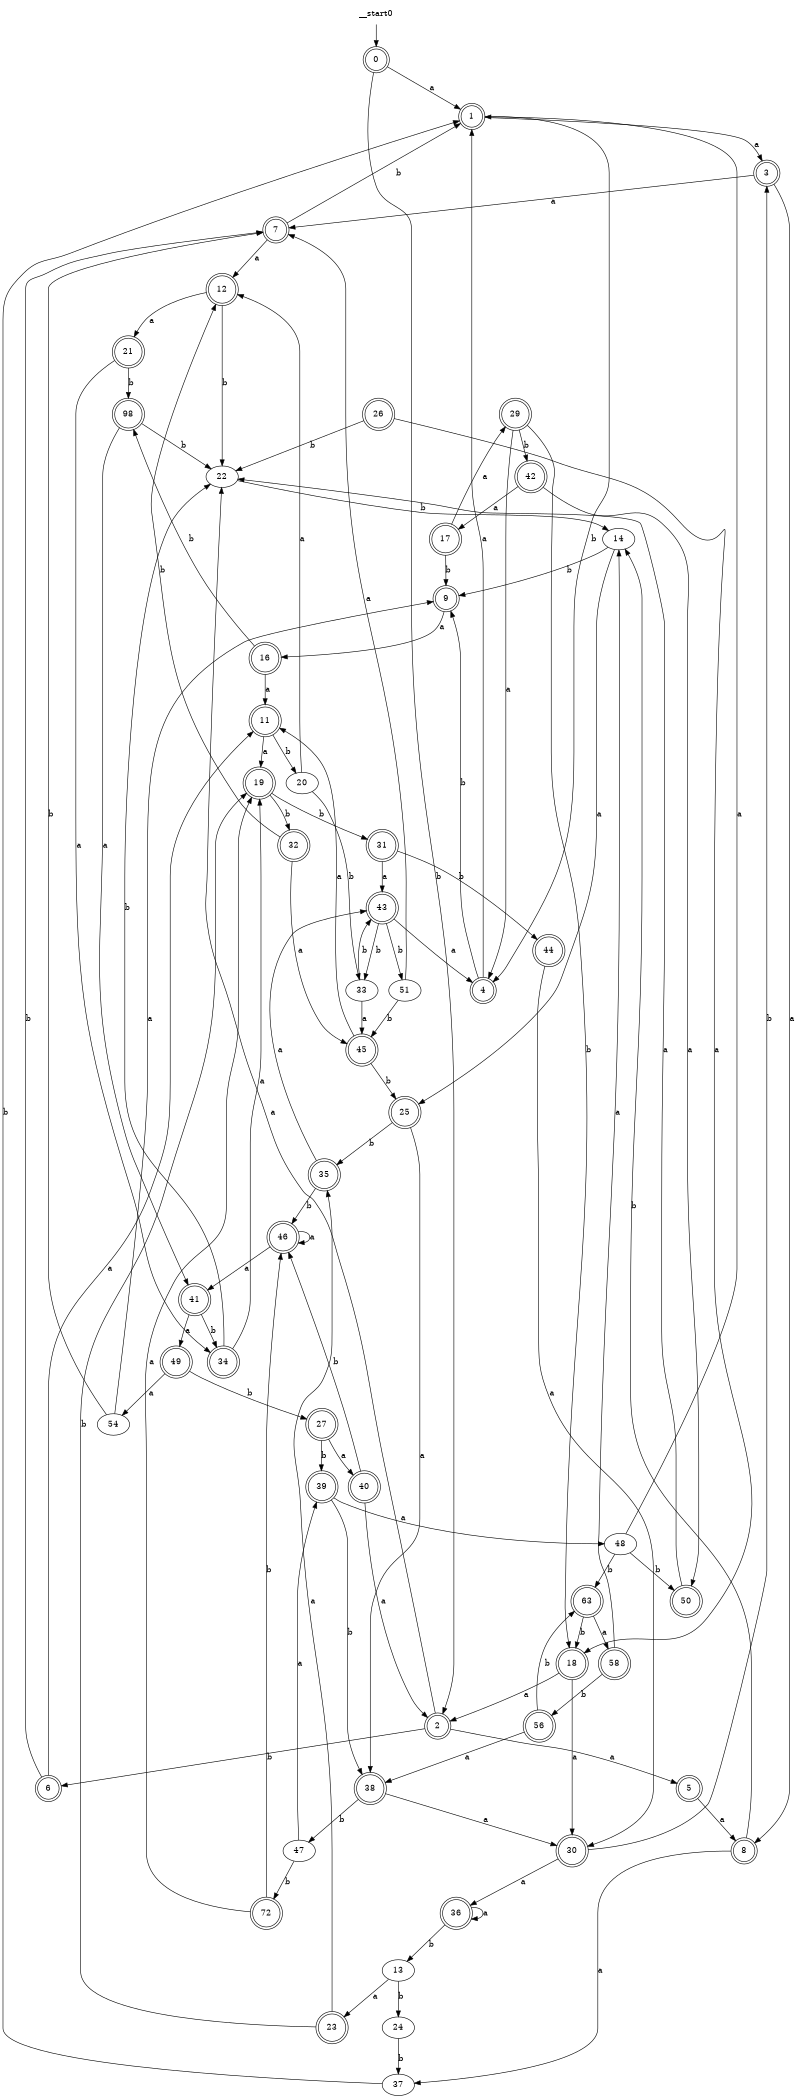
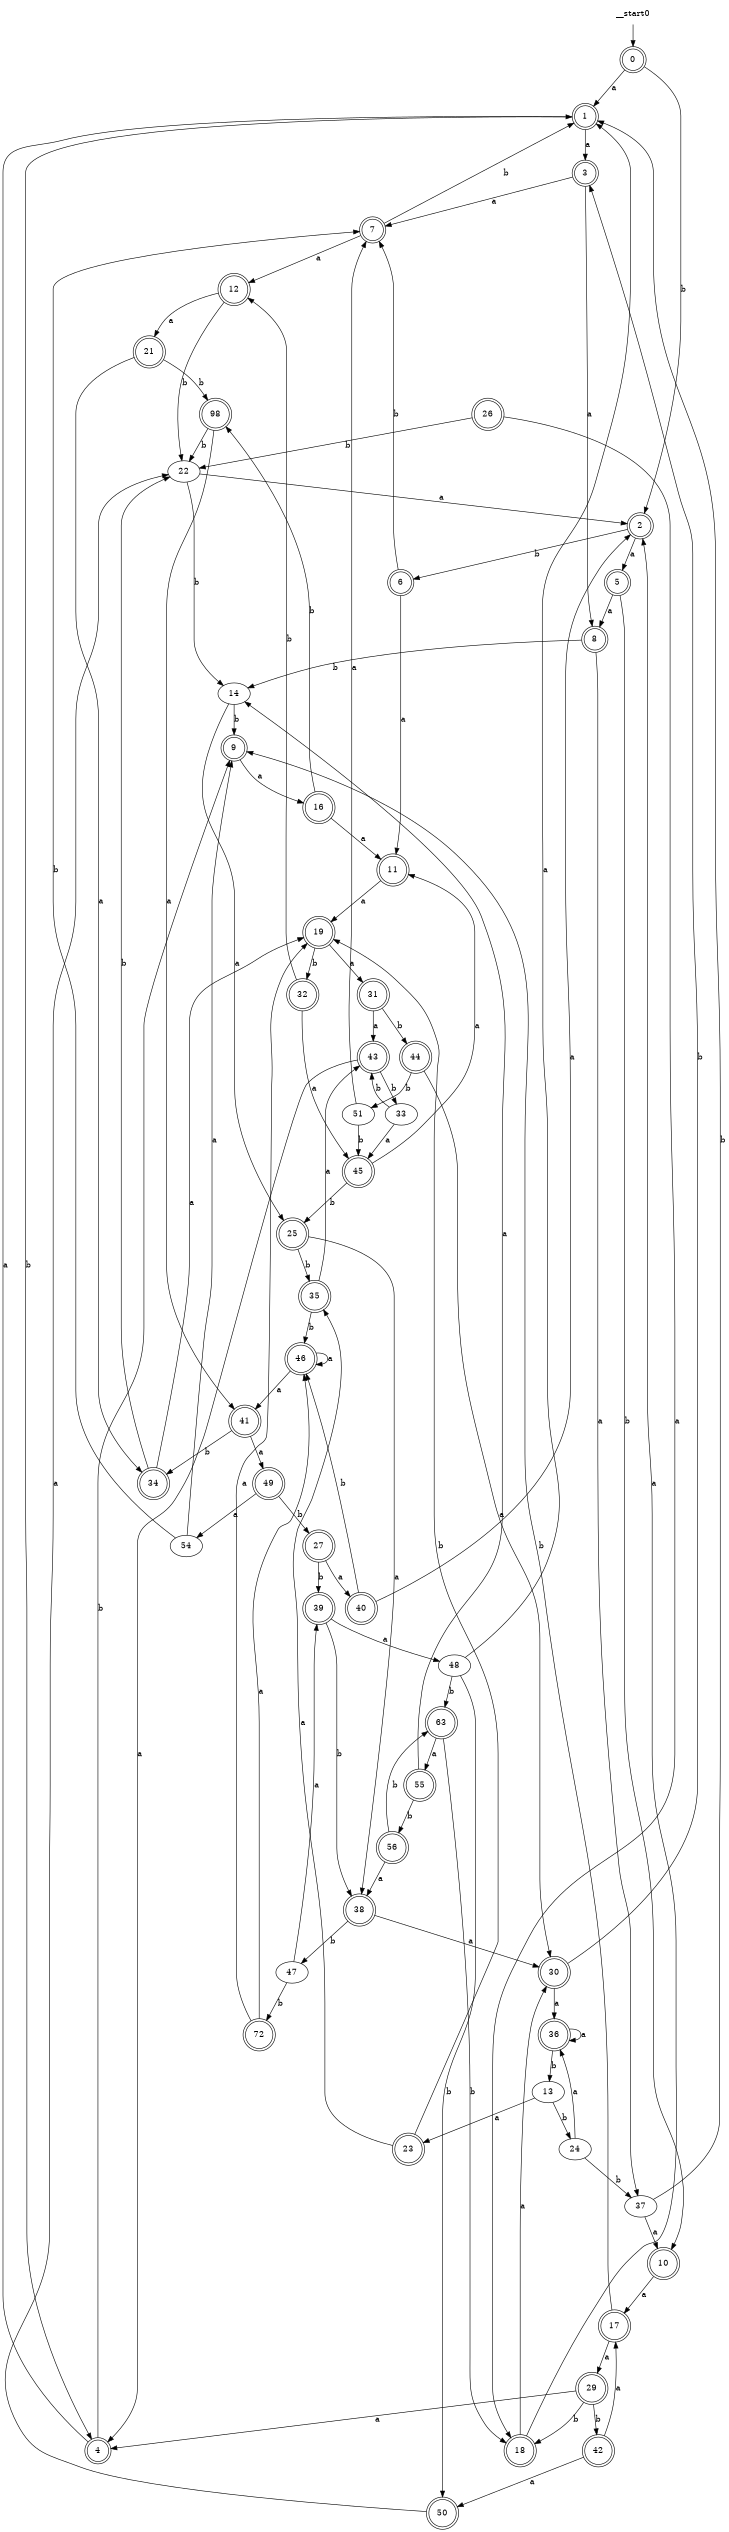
node "20": removed
edge "19" -> "31": label "b" -> "a"
edge "43" -> "51": now "44" -> "51"
edge "2" -> "22": reversed
edge "72" -> "46": label "b" -> "a"
node "58": label "58" -> "55"
edge "24" -> "36": added, label "a"
node "10": added
